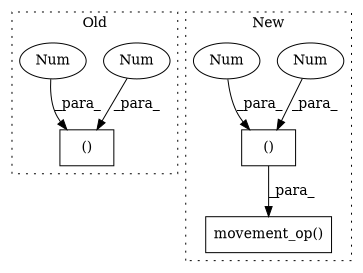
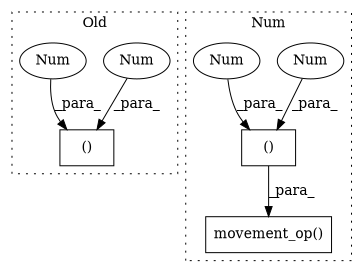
cluster "New": label "New" -> "Num"
